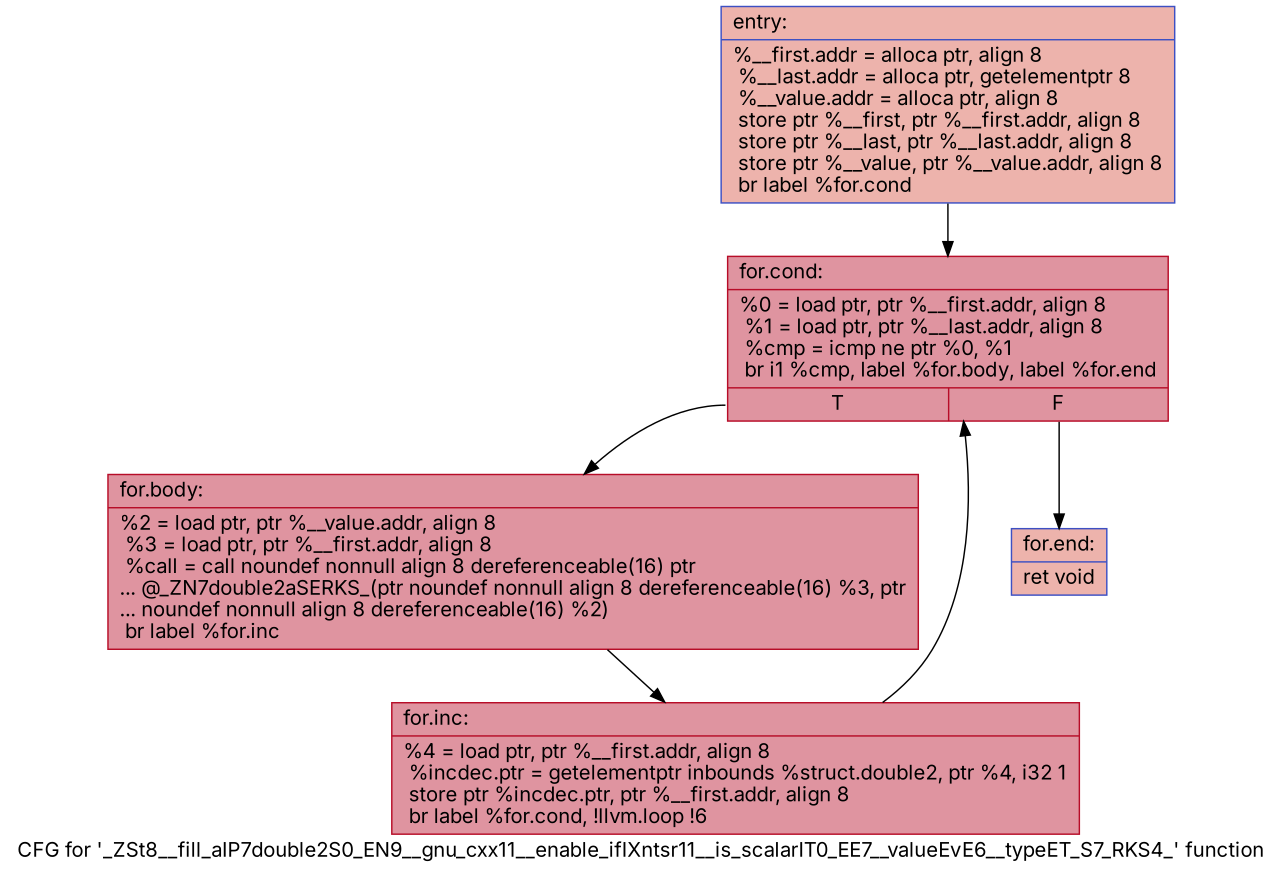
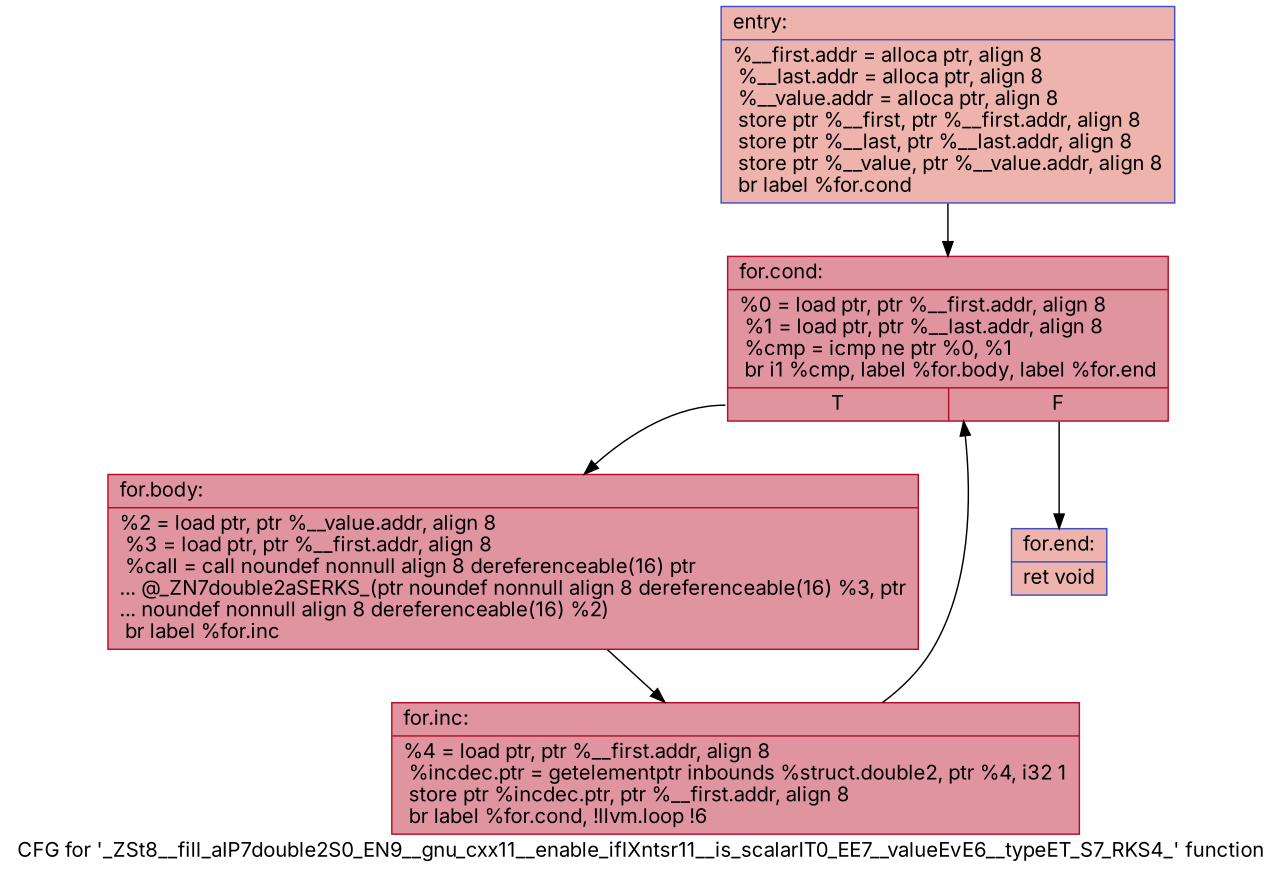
node "entry:": text "%__last.addr = alloca ptr, getelementptr 8" -> "%__last.addr = alloca ptr, align 8"
